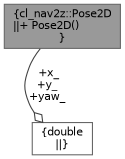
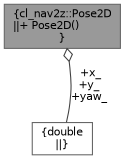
edge "{cl_nav2z::Pose2D ||+ Pose2D() }" -> "{double ||}": reversed
